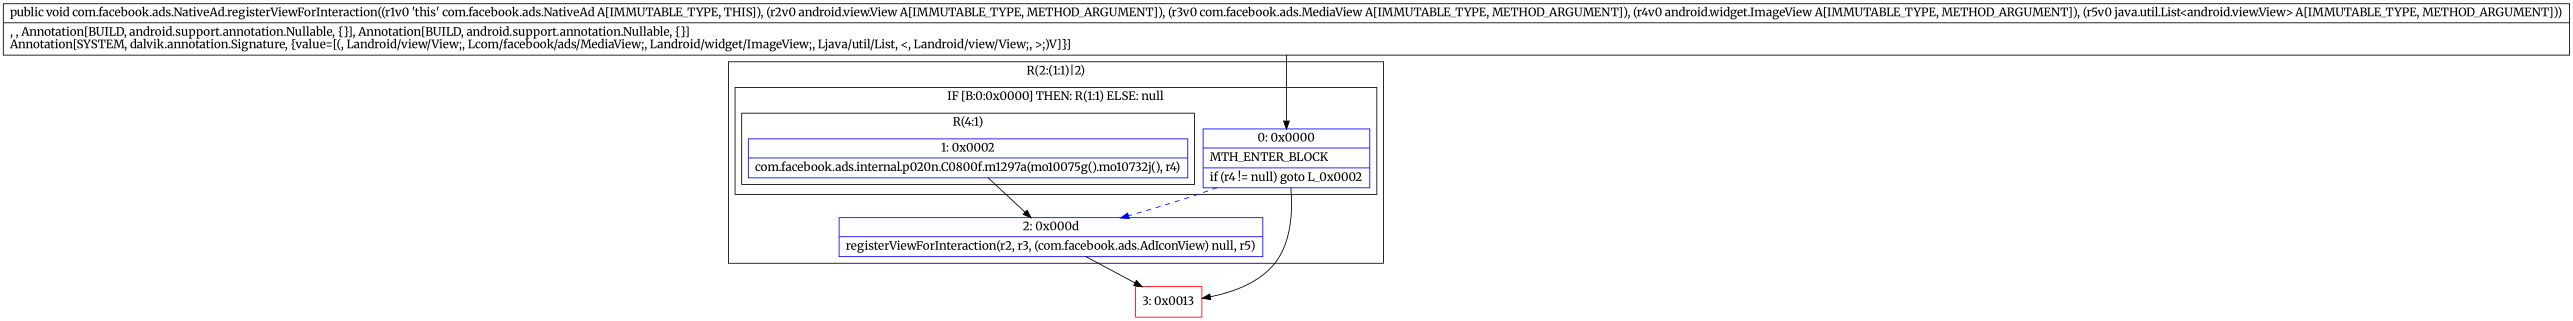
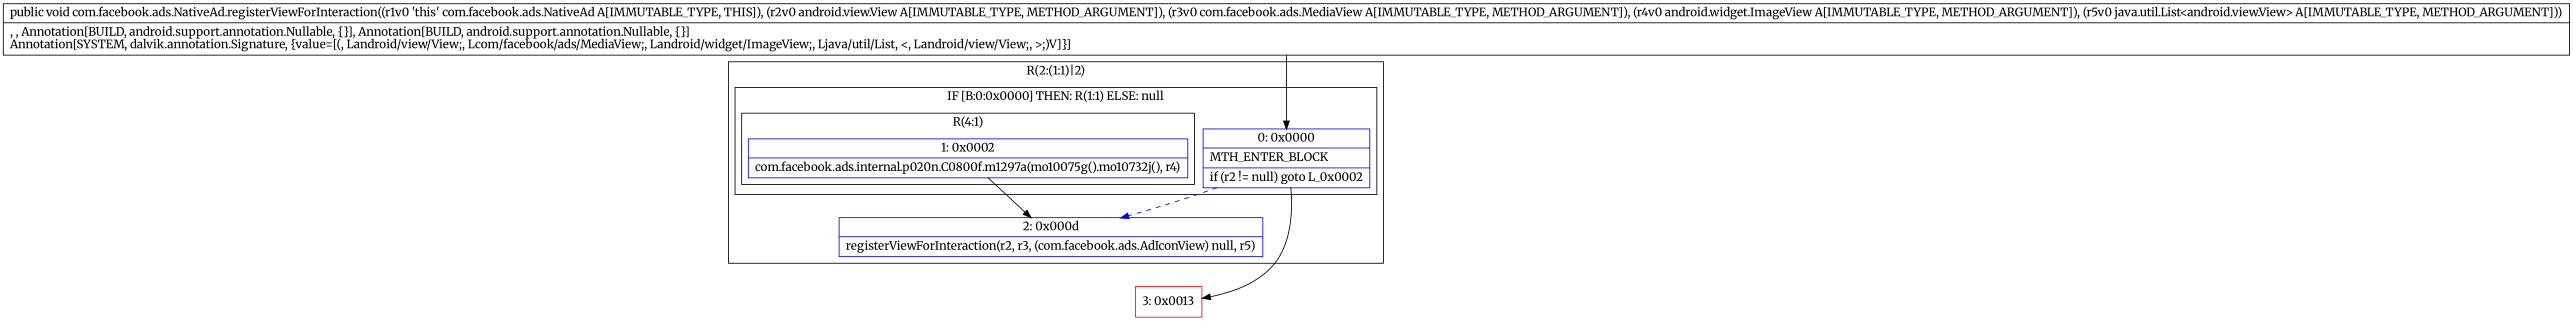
node "0: 0x0000": text "if (r4 != null) goto L_0x0002" -> "if (r2 != null) goto L_0x0002"
edge "2: 0x000d" -> "3: 0x0013": removed
